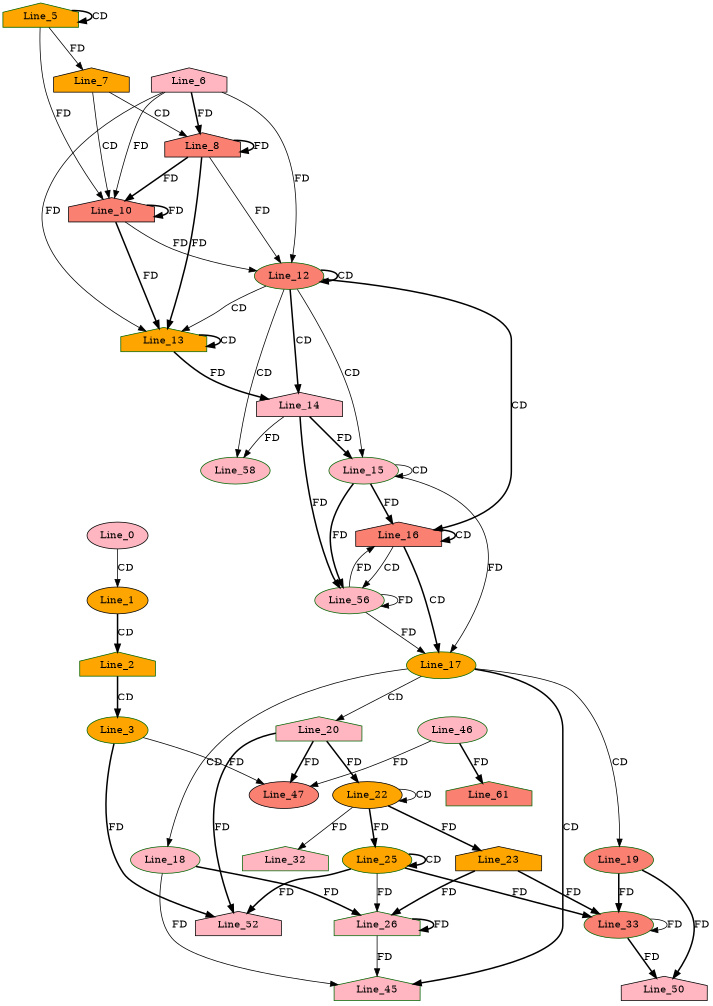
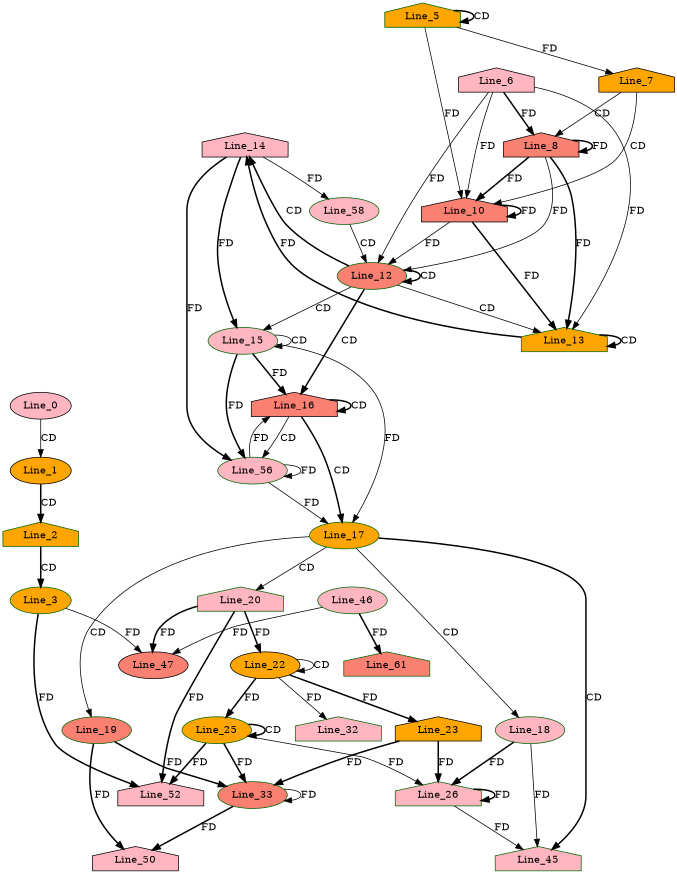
edge "Line_12" -> "Line_58": reversed
